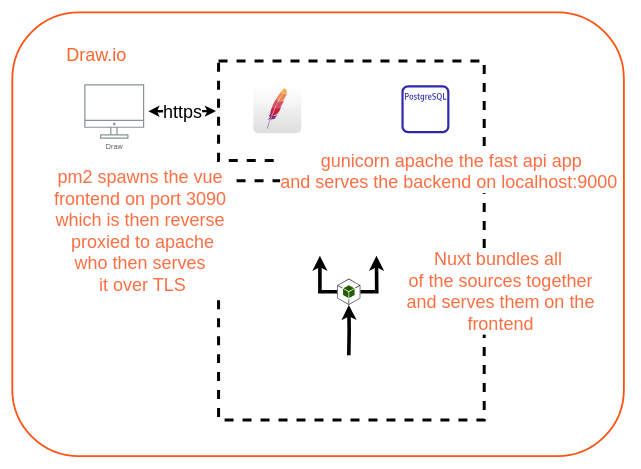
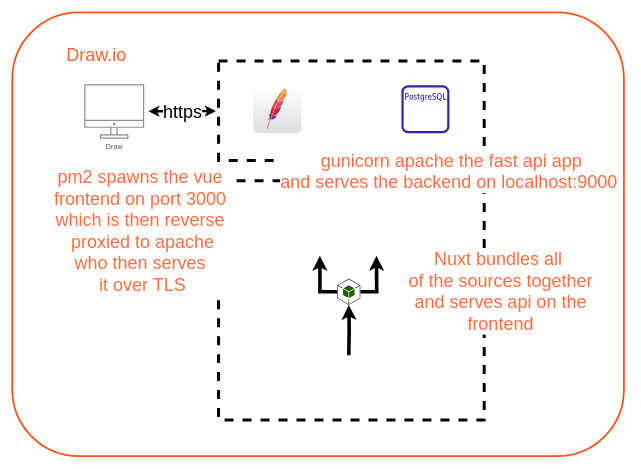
node "pm2 spawns the vue frontend on port 3090 which is then reverse proxied to apache who then serves it over TLS": label "pm2 spawns the vue frontend on port 3090 which is then reverse proxied to apache who then serves it over TLS" -> "pm2 spawns the vue frontend on port 3000 which is then reverse proxied to apache who then serves it over TLS"
node "Nuxt bundles all of the sources together and serves them on the frontend": label "Nuxt bundles all of the sources together and serves them on the frontend" -> "Nuxt bundles all of the sources together and serves api on the frontend"
